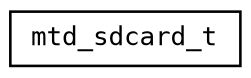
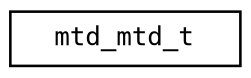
node "mtd_sdcard_t": label "mtd_sdcard_t" -> "mtd_mtd_t"
